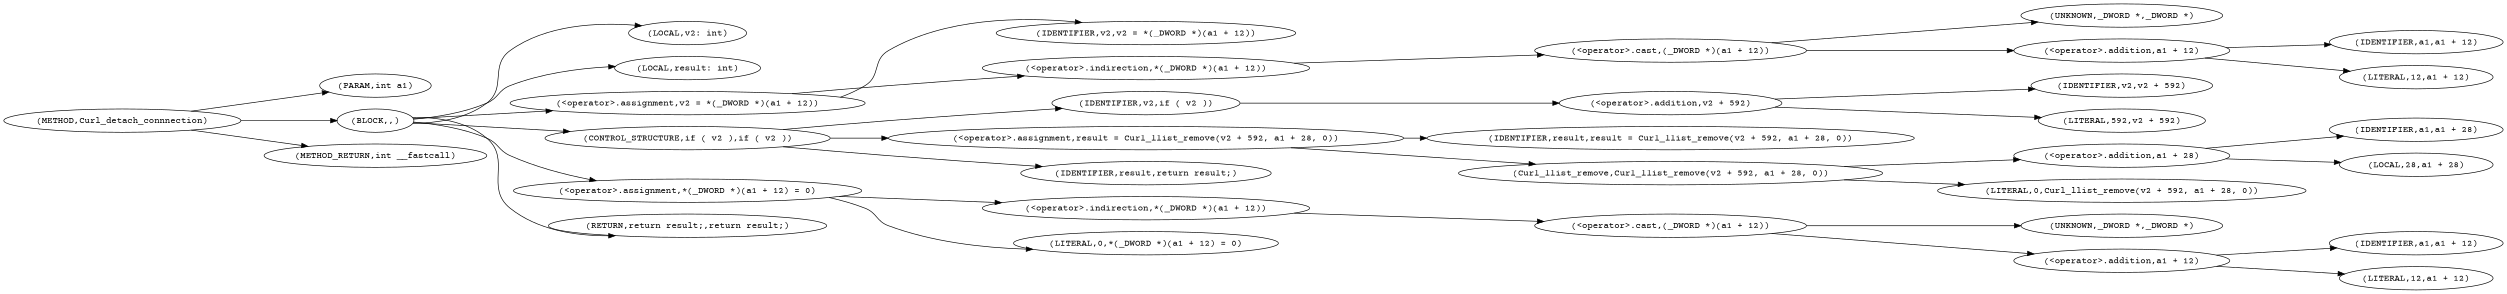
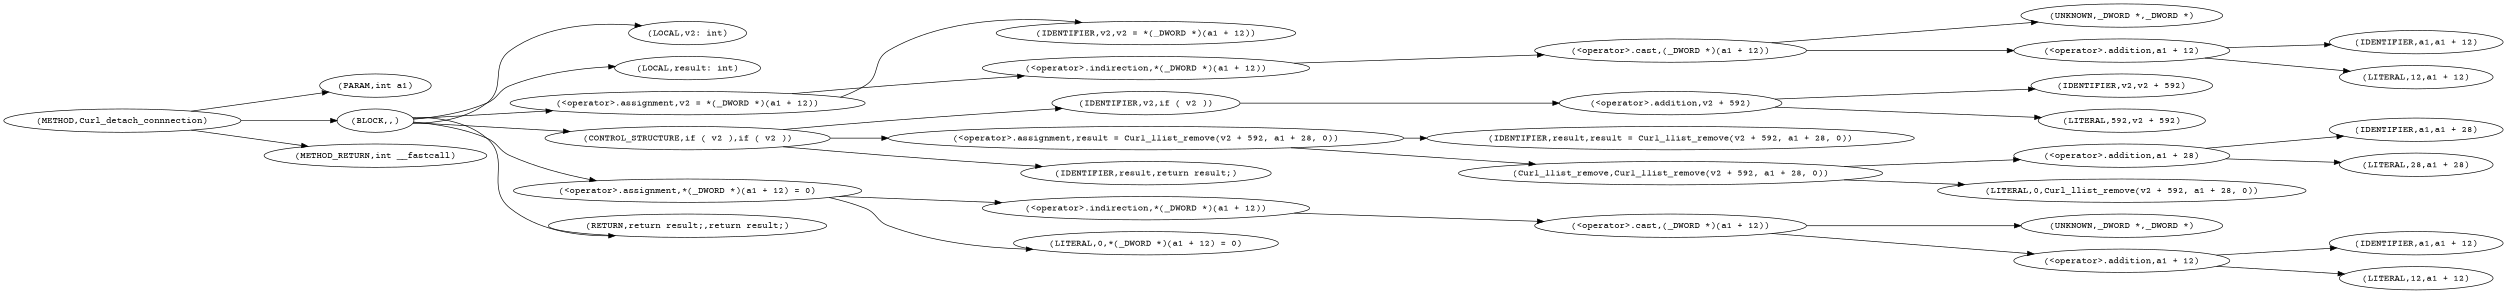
node "(LOCAL,28,a1 + 28)": label "(LOCAL,28,a1 + 28)" -> "(LITERAL,28,a1 + 28)"
